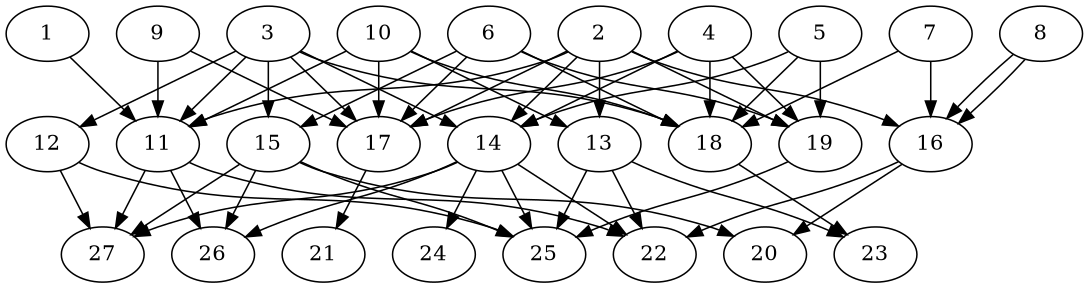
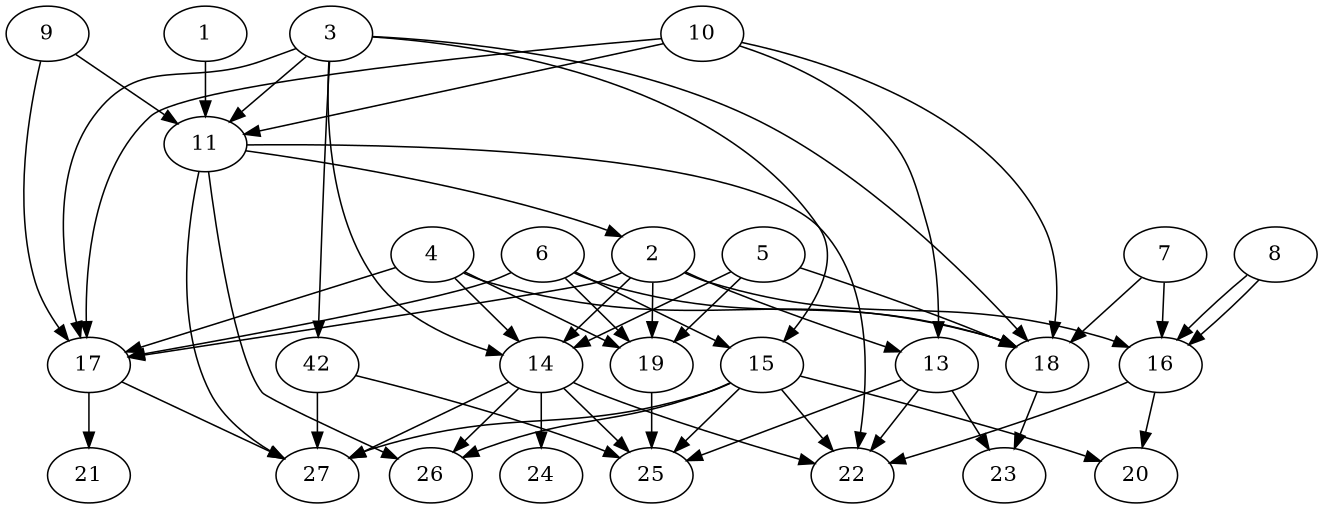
edge "2" -> "11": reversed
node "12": label "12" -> "42"
edge "15" -> "22": added
edge "17" -> "27": added
